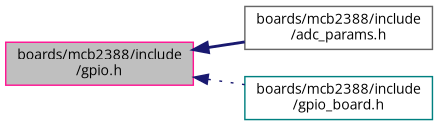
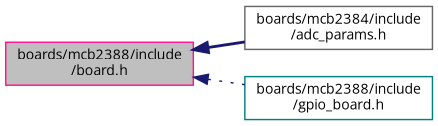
node "boards/mcb2388/include /adc_params.h": label "boards/mcb2388/include /adc_params.h" -> "boards/mcb2384/include /adc_params.h"
node "boards/mcb2388/include /gpio.h": label "boards/mcb2388/include /gpio.h" -> "boards/mcb2388/include /board.h"
